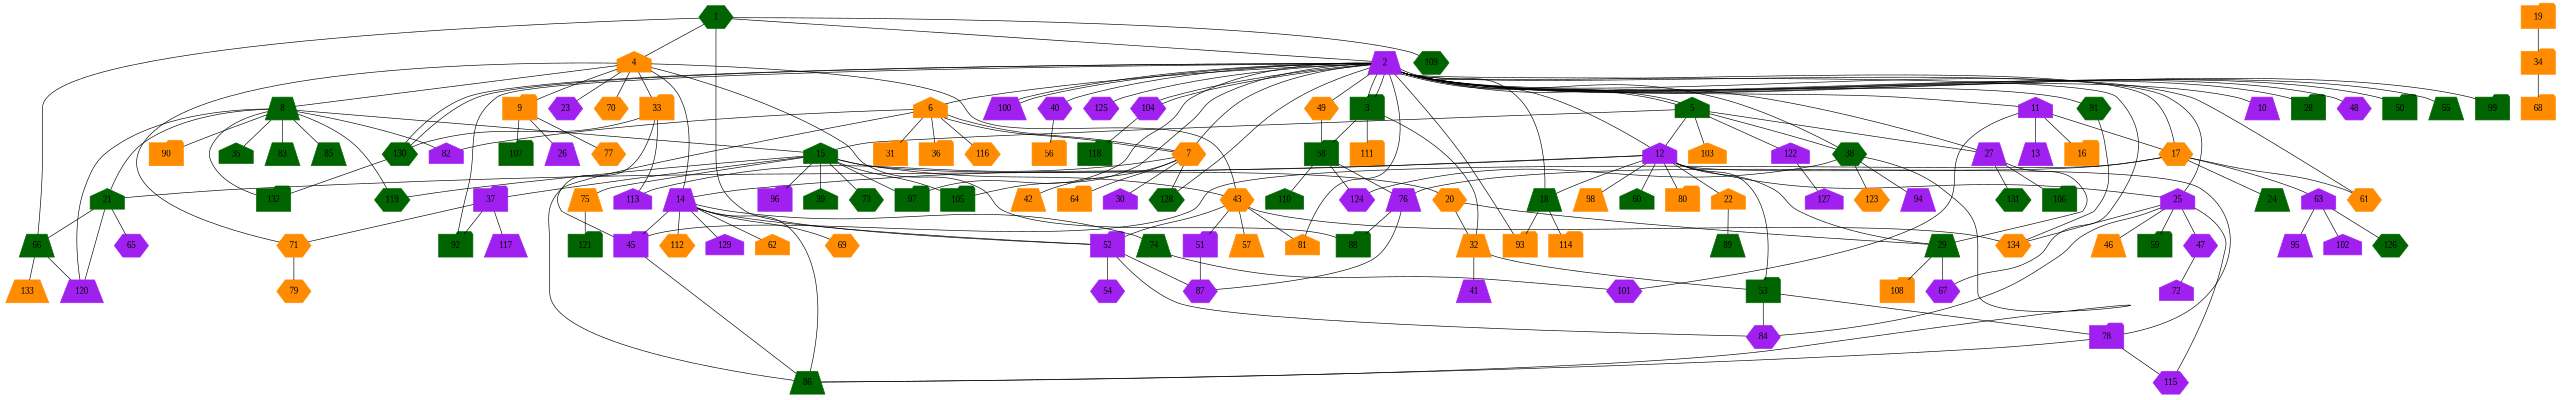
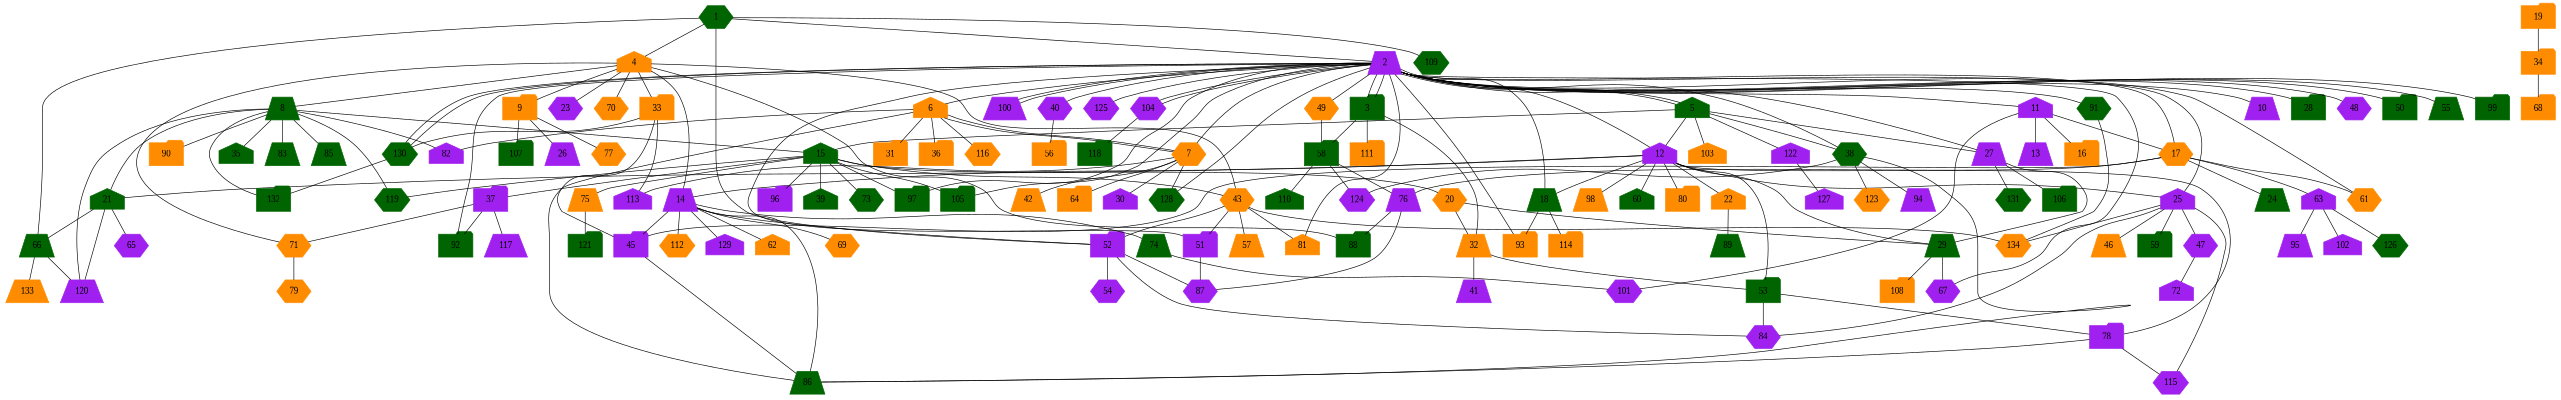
edge "2" -- "51": added
